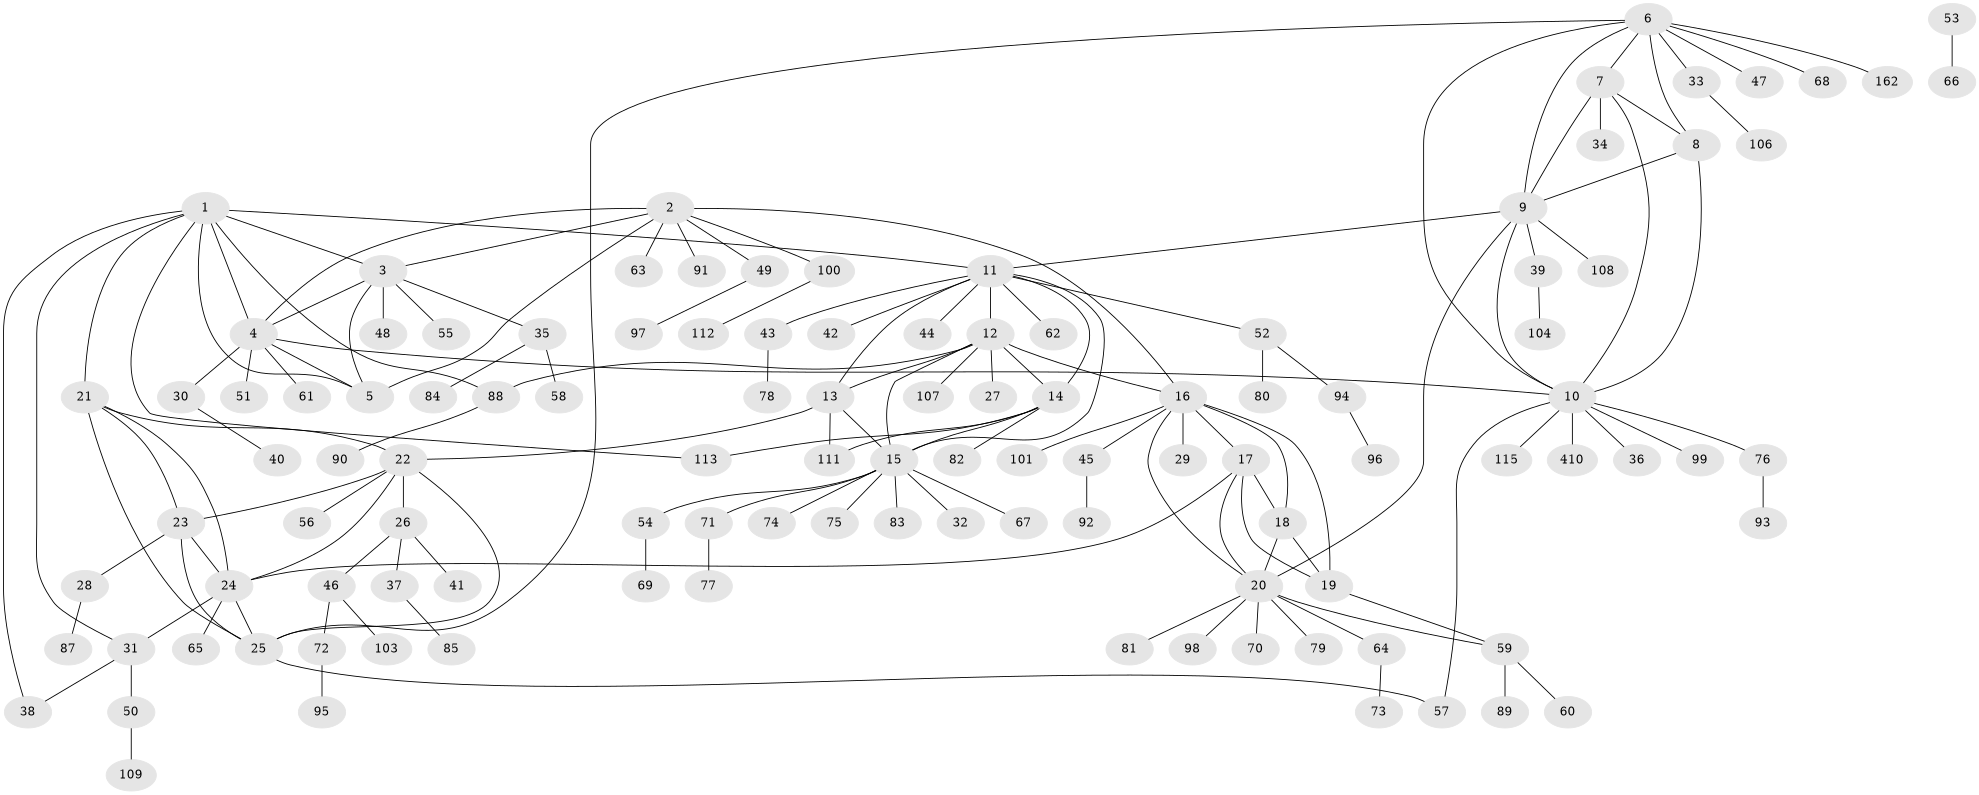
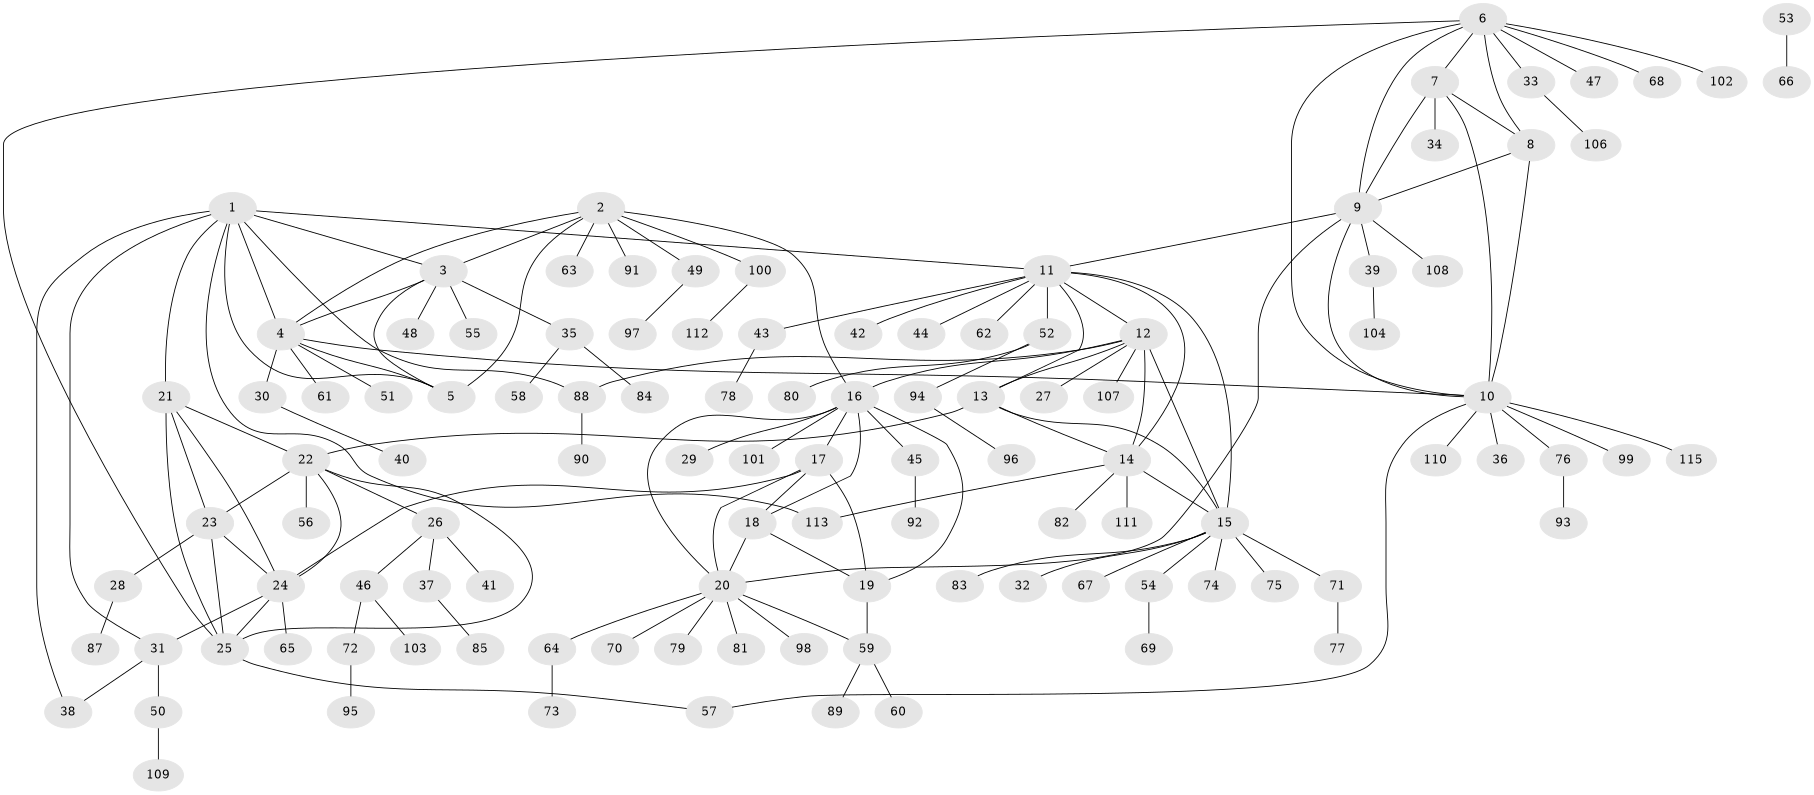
node "162": label "162" -> "102"
edge "13" -- "111": now "13" -- "14"
node "410": label "410" -> "110"
